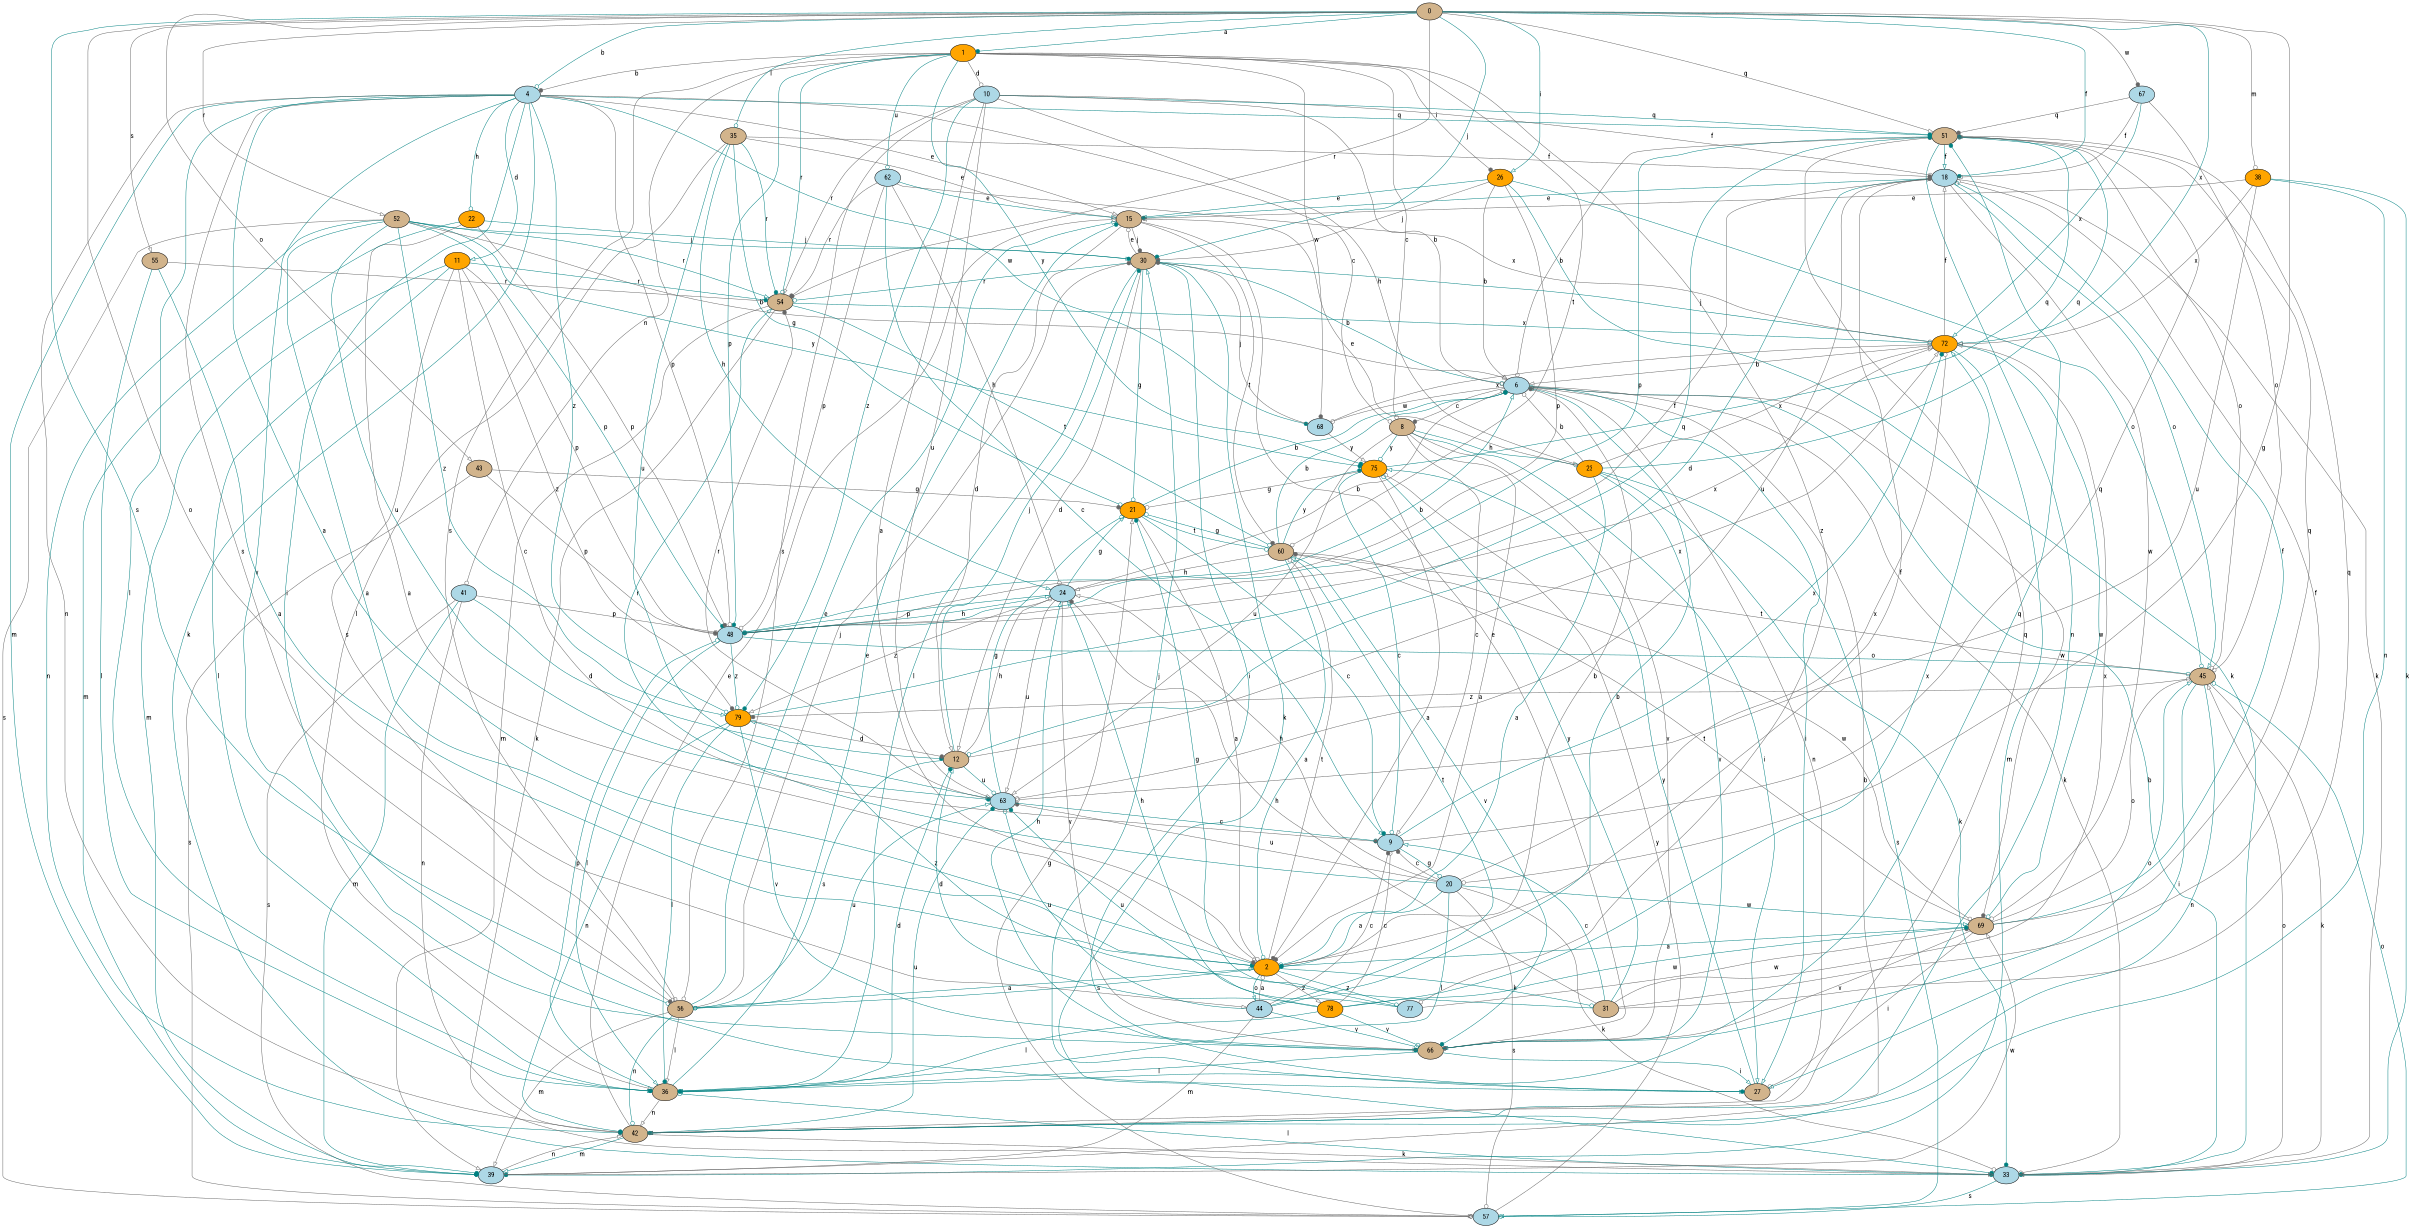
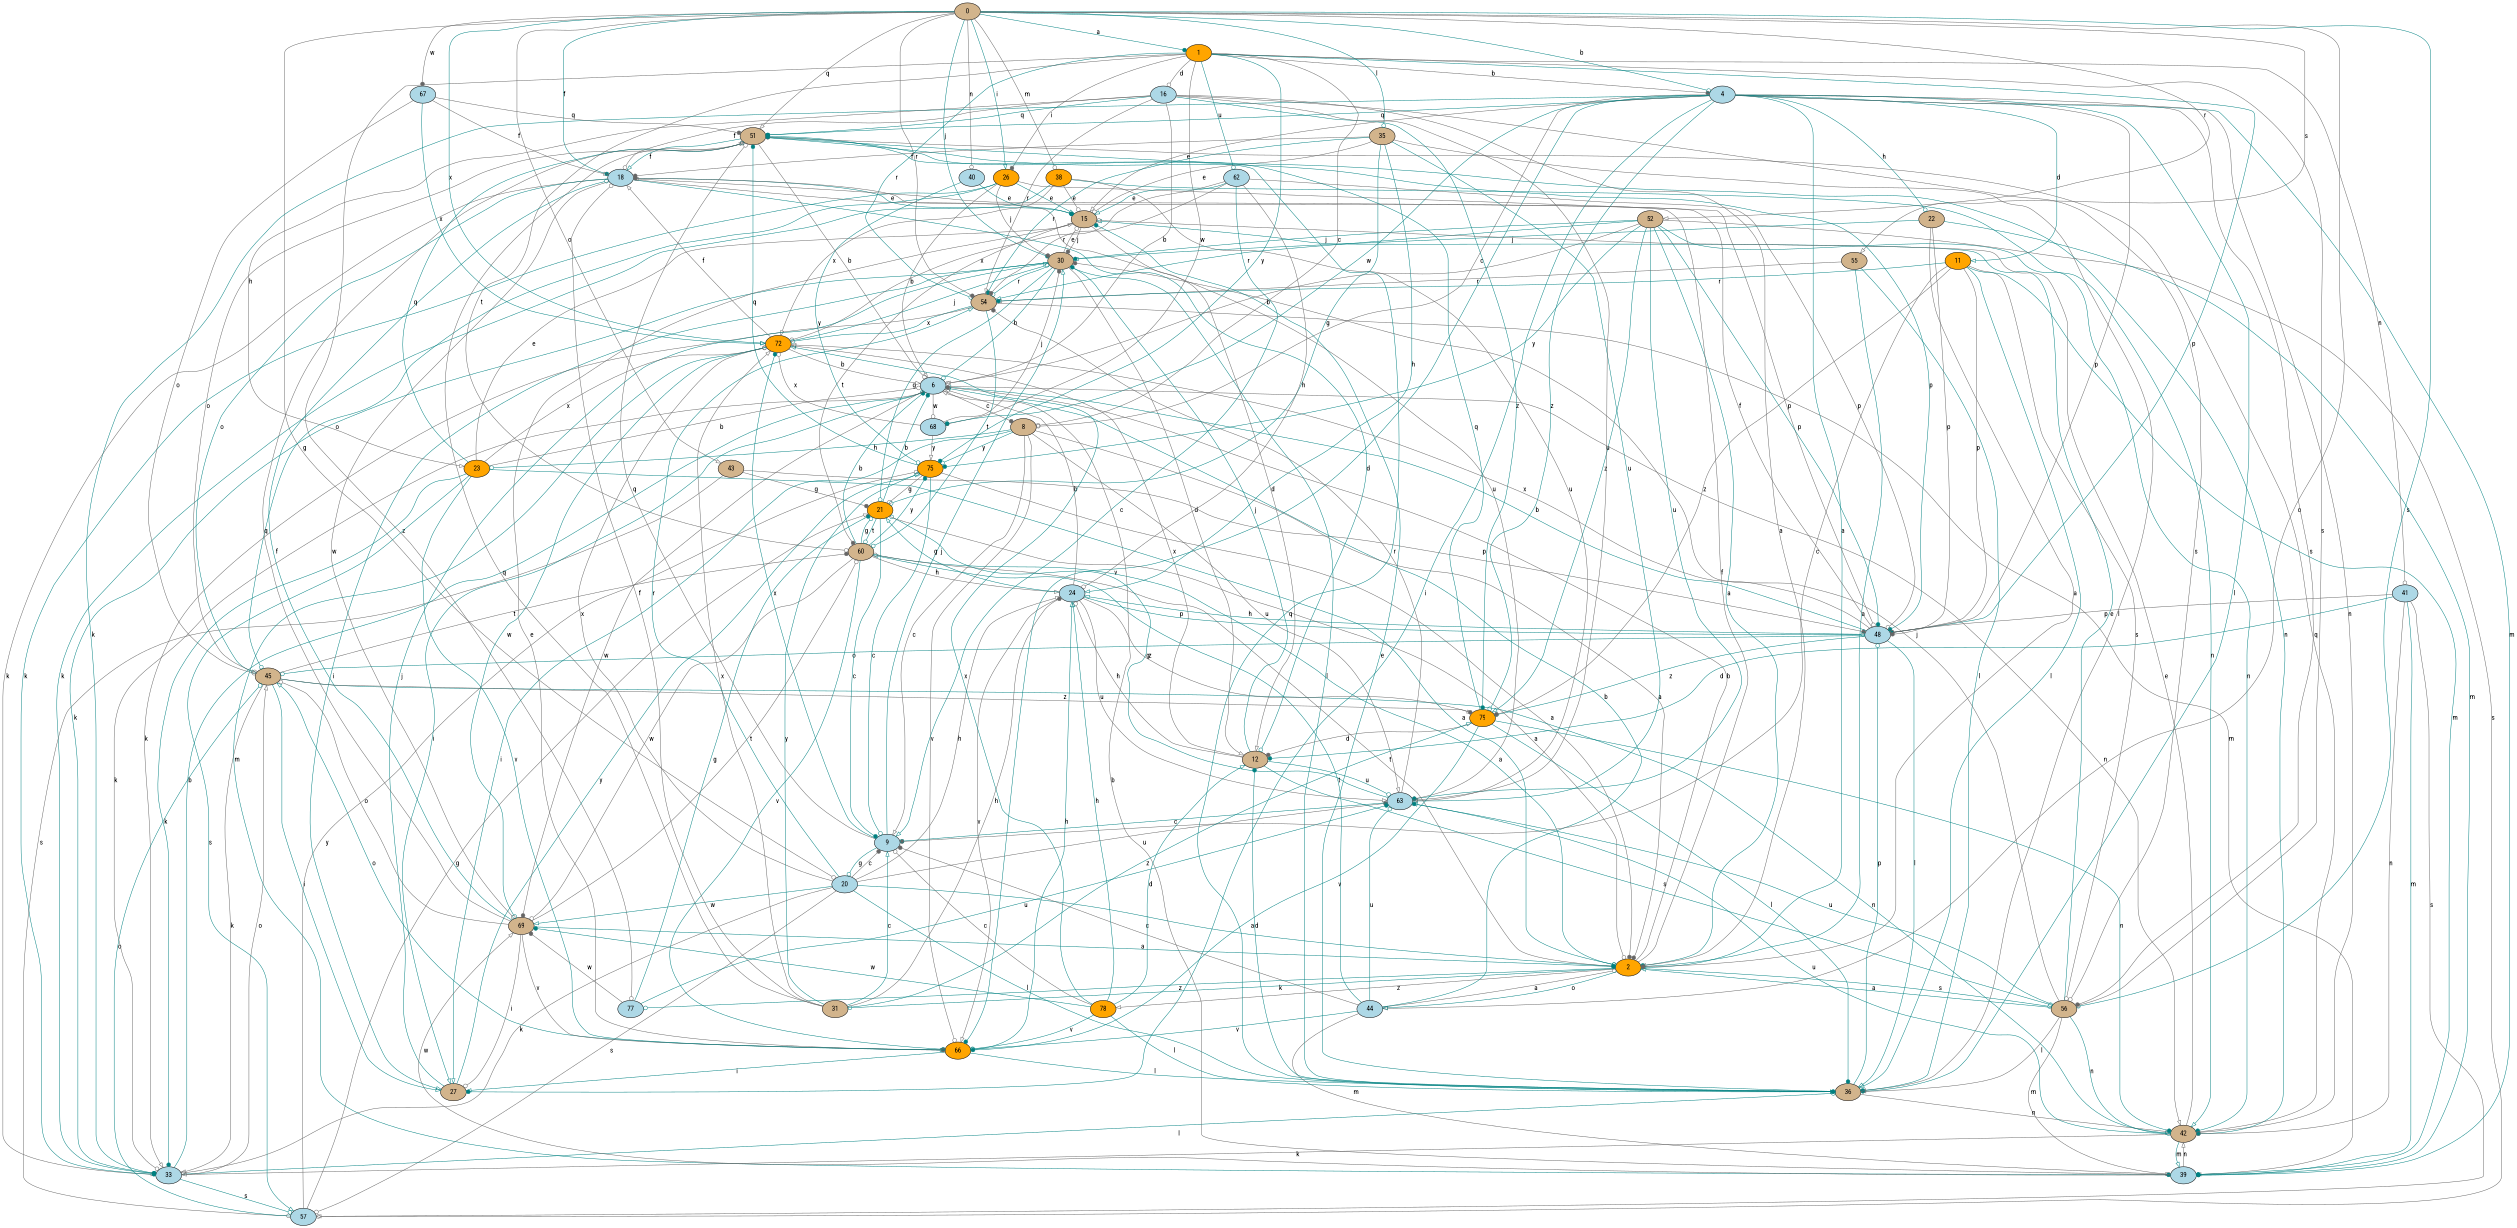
node "10": label "10" -> "16"
node "40": added
node "22": fillcolor orange -> tan
edge "9" -> "30": added, label "j"
node "66": fillcolor tan -> orange
